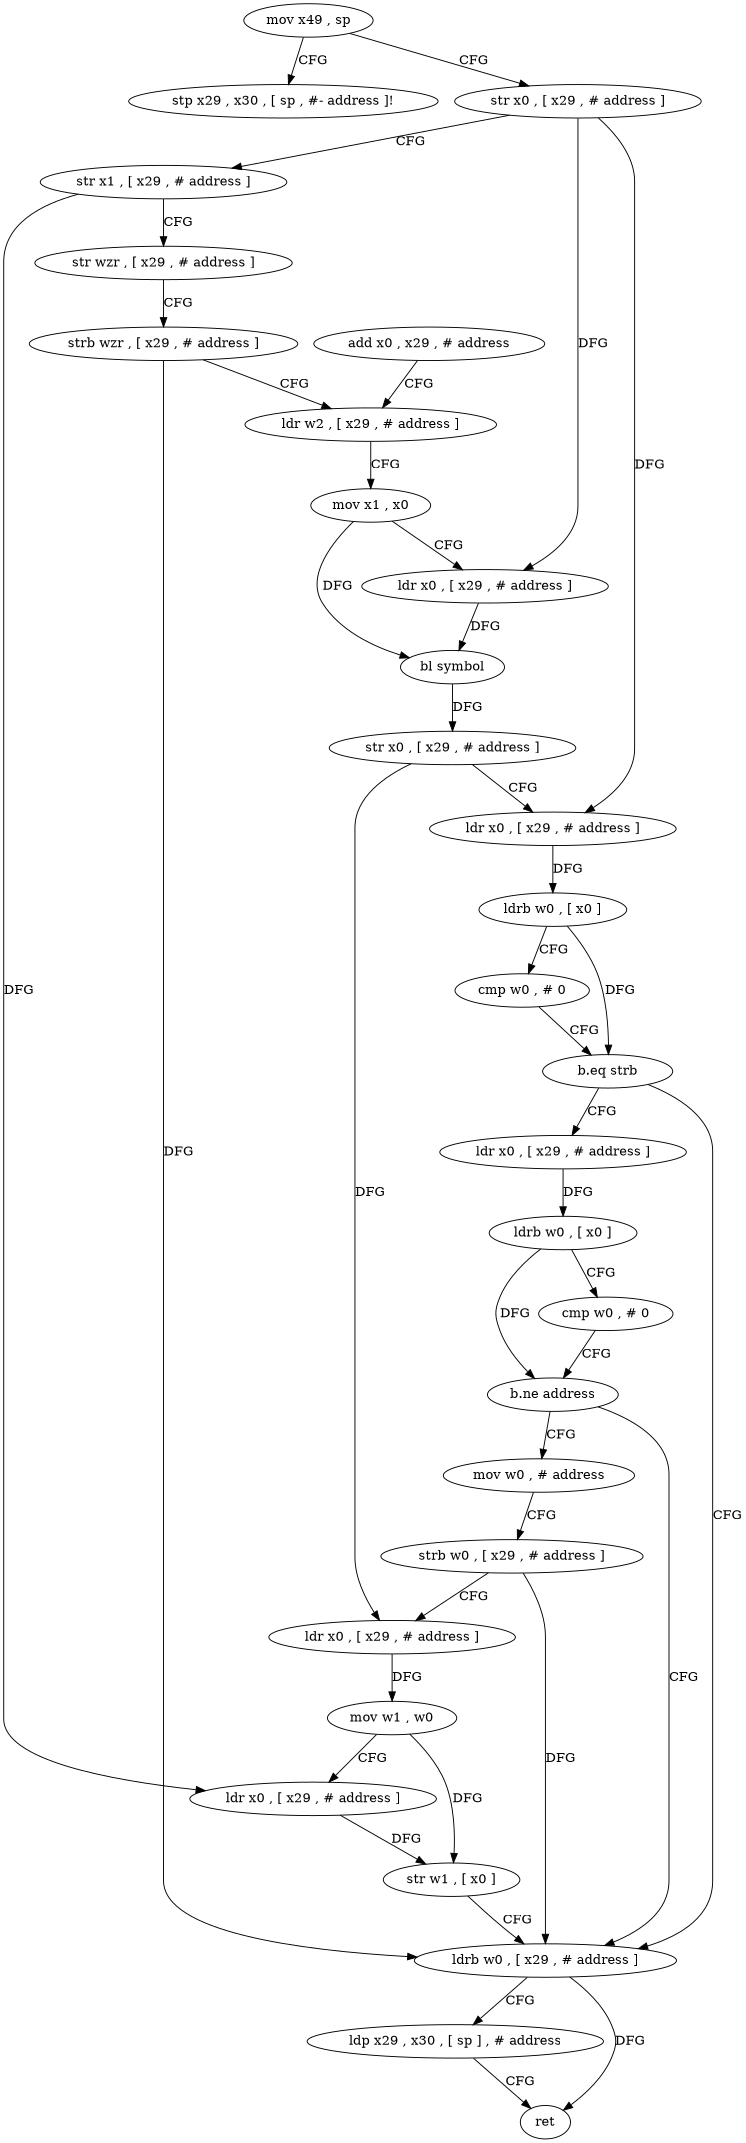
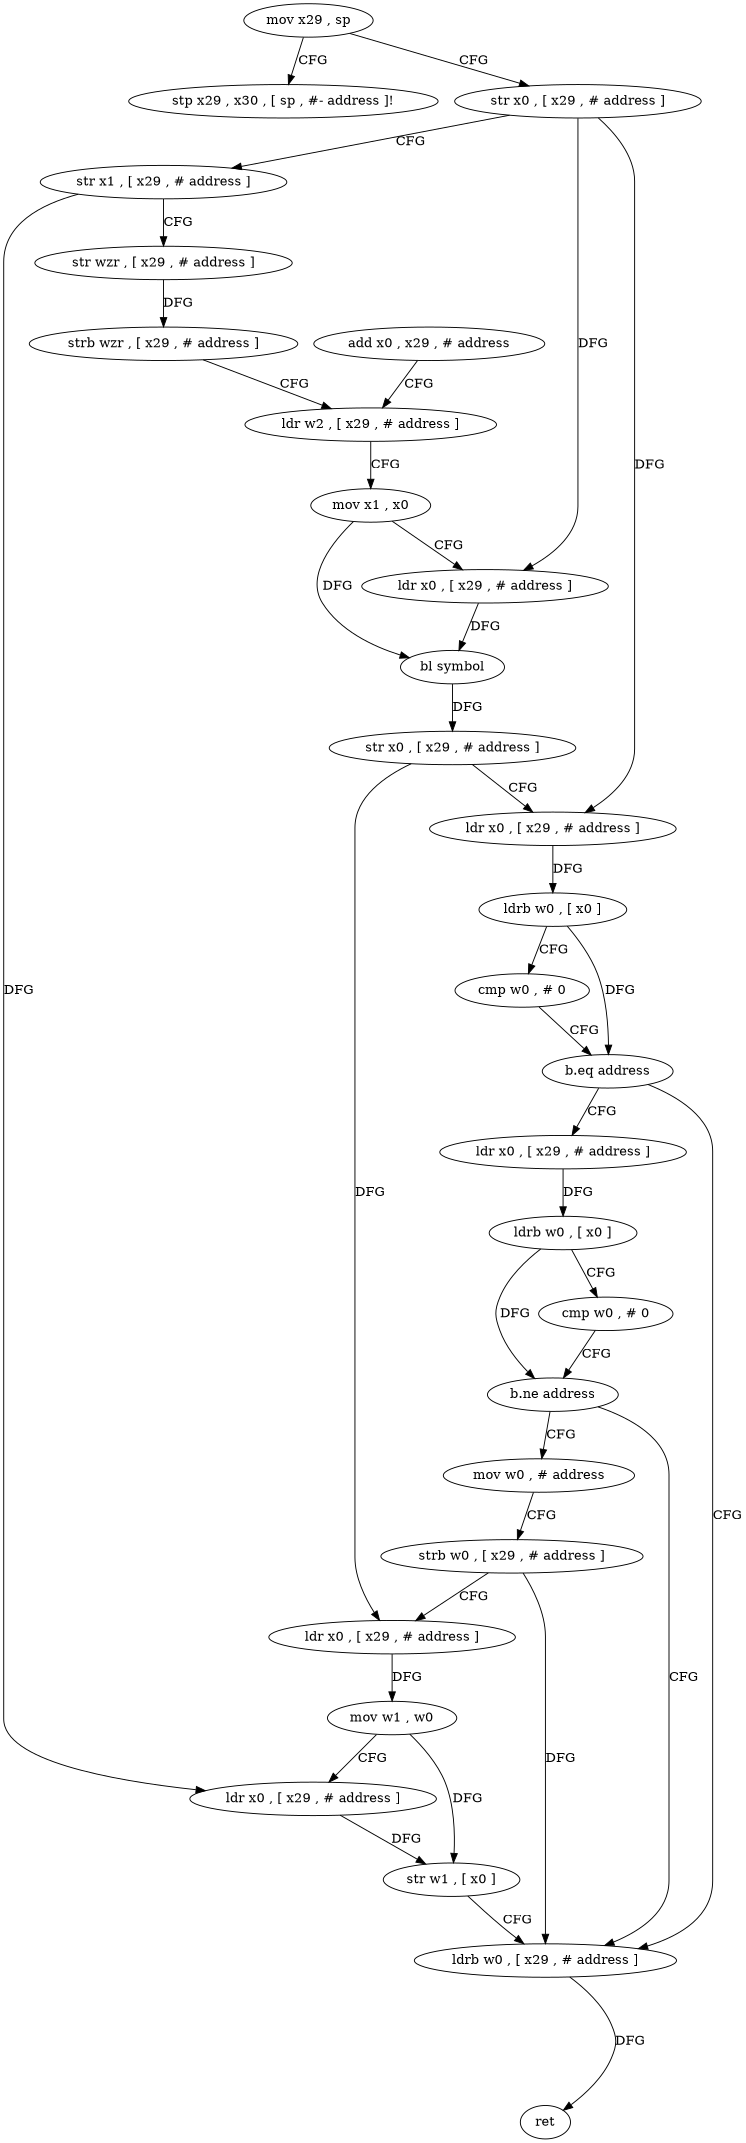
node "mov x49 , sp": label "mov x49 , sp" -> "mov x29 , sp"
edge "str wzr , [ x29 , # address ]" -> "strb wzr , [ x29 , # address ]": label "CFG" -> "DFG"
node "b.eq strb": label "b.eq strb" -> "b.eq address"
edge "strb wzr , [ x29 , # address ]" -> "ldrb w0 , [ x29 , # address ]": removed, label "DFG"
node "ldp x29 , x30 , [ sp ] , # address": removed
